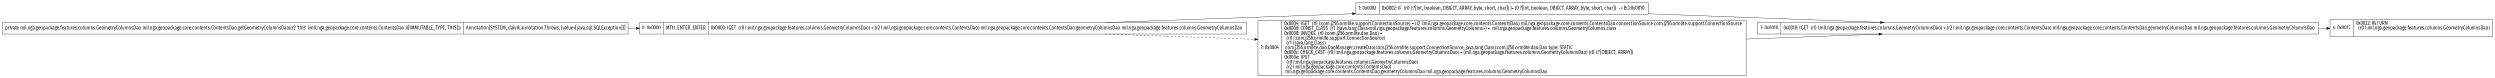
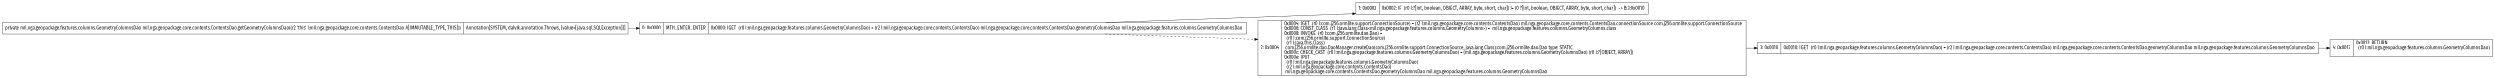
edge "1: 0x0002" -> "3: 0x0010": removed
node "4: 0x0012": text "0x0022: RETURN" -> "0x0012: RETURN"
node "2: 0x0004": text "(r1 I:java.lang.Class)" -> "(r1 I:java.this.Class)"
